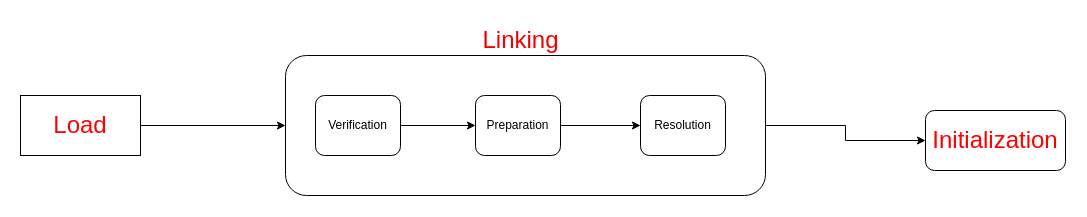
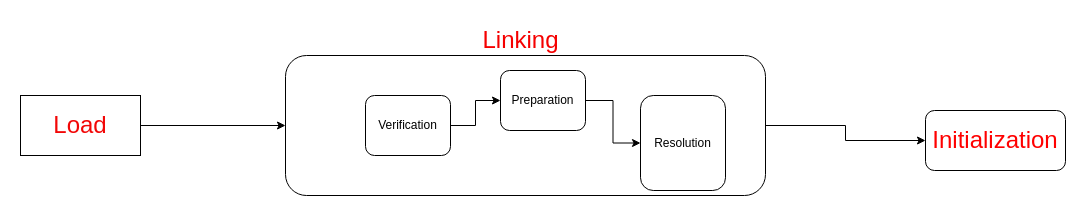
node "Verification": moved (358, 126) -> (408, 126)
node "Preparation": moved (518, 126) -> (543, 101)
node "Resolution": size 85x60 -> 85x95
